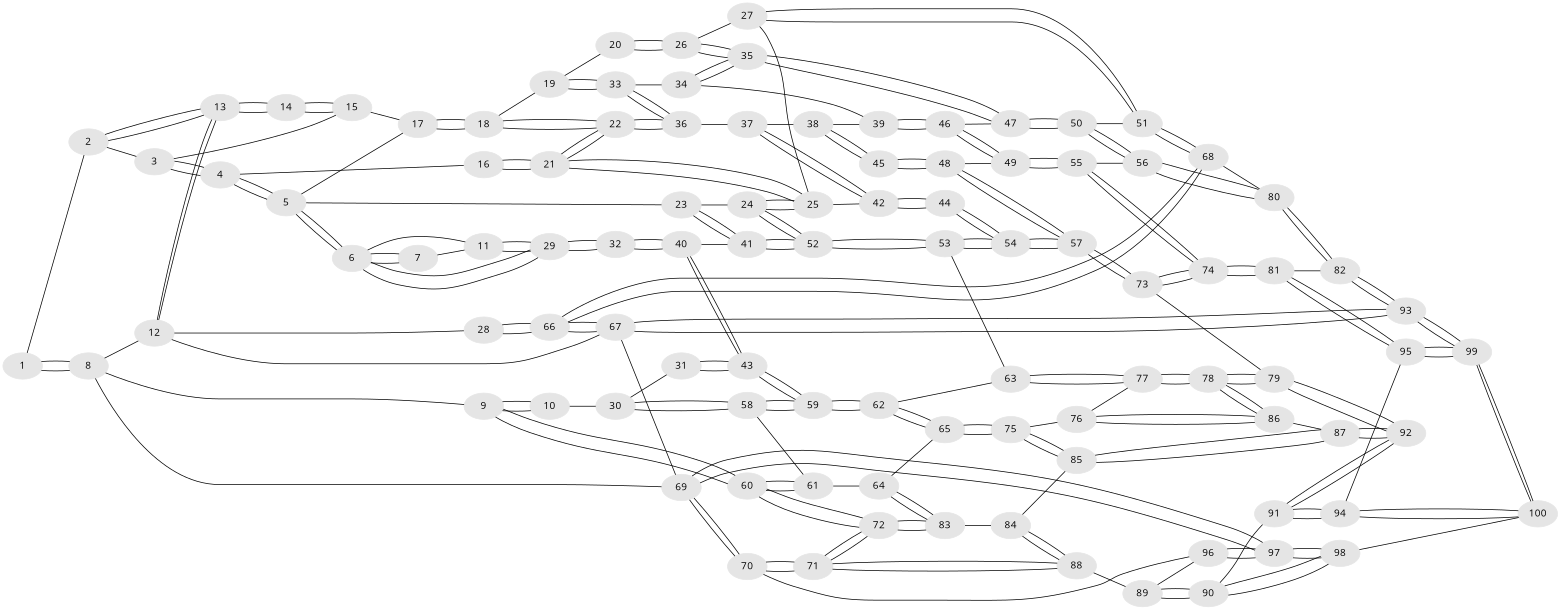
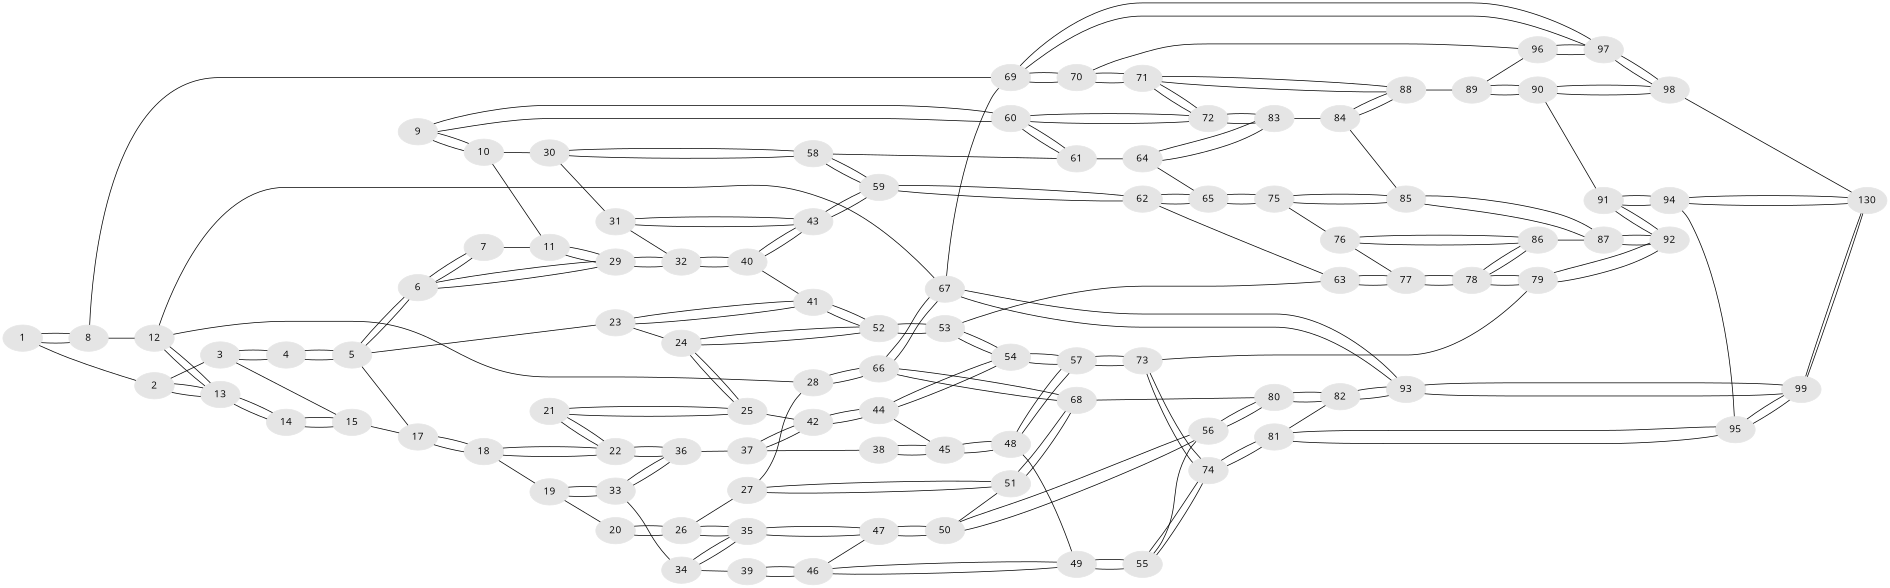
edge "27" -- "25": now "27" -- "28"
edge "38" -- "39": removed
node "16": removed
edge "11" -- "6": now "11" -- "10"
edge "31" -- "32": added
edge "8" -- "9": removed
edge "44" -- "45": added
node "100": label "100" -> "130"
